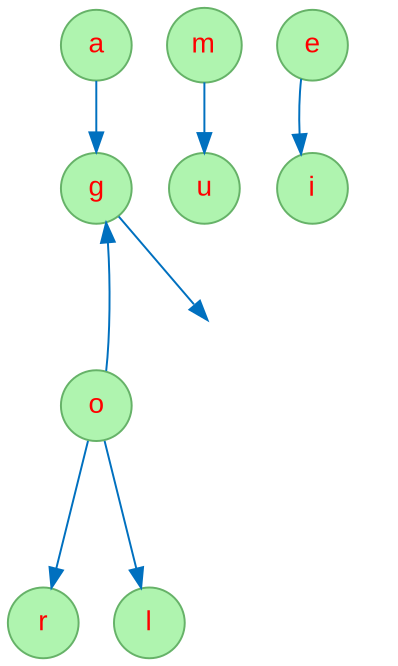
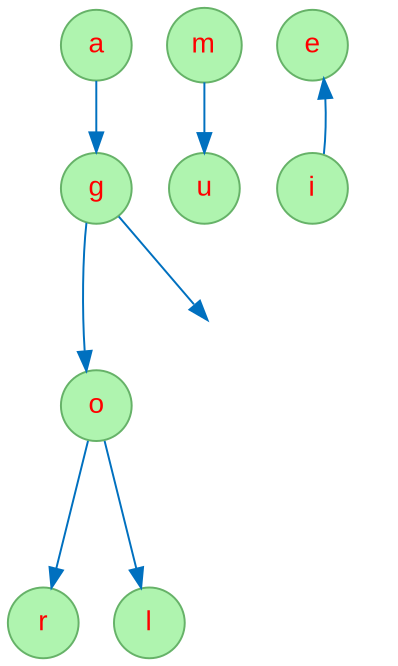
edge "e" -> "i": reversed
edge "o" -> "g": reversed
